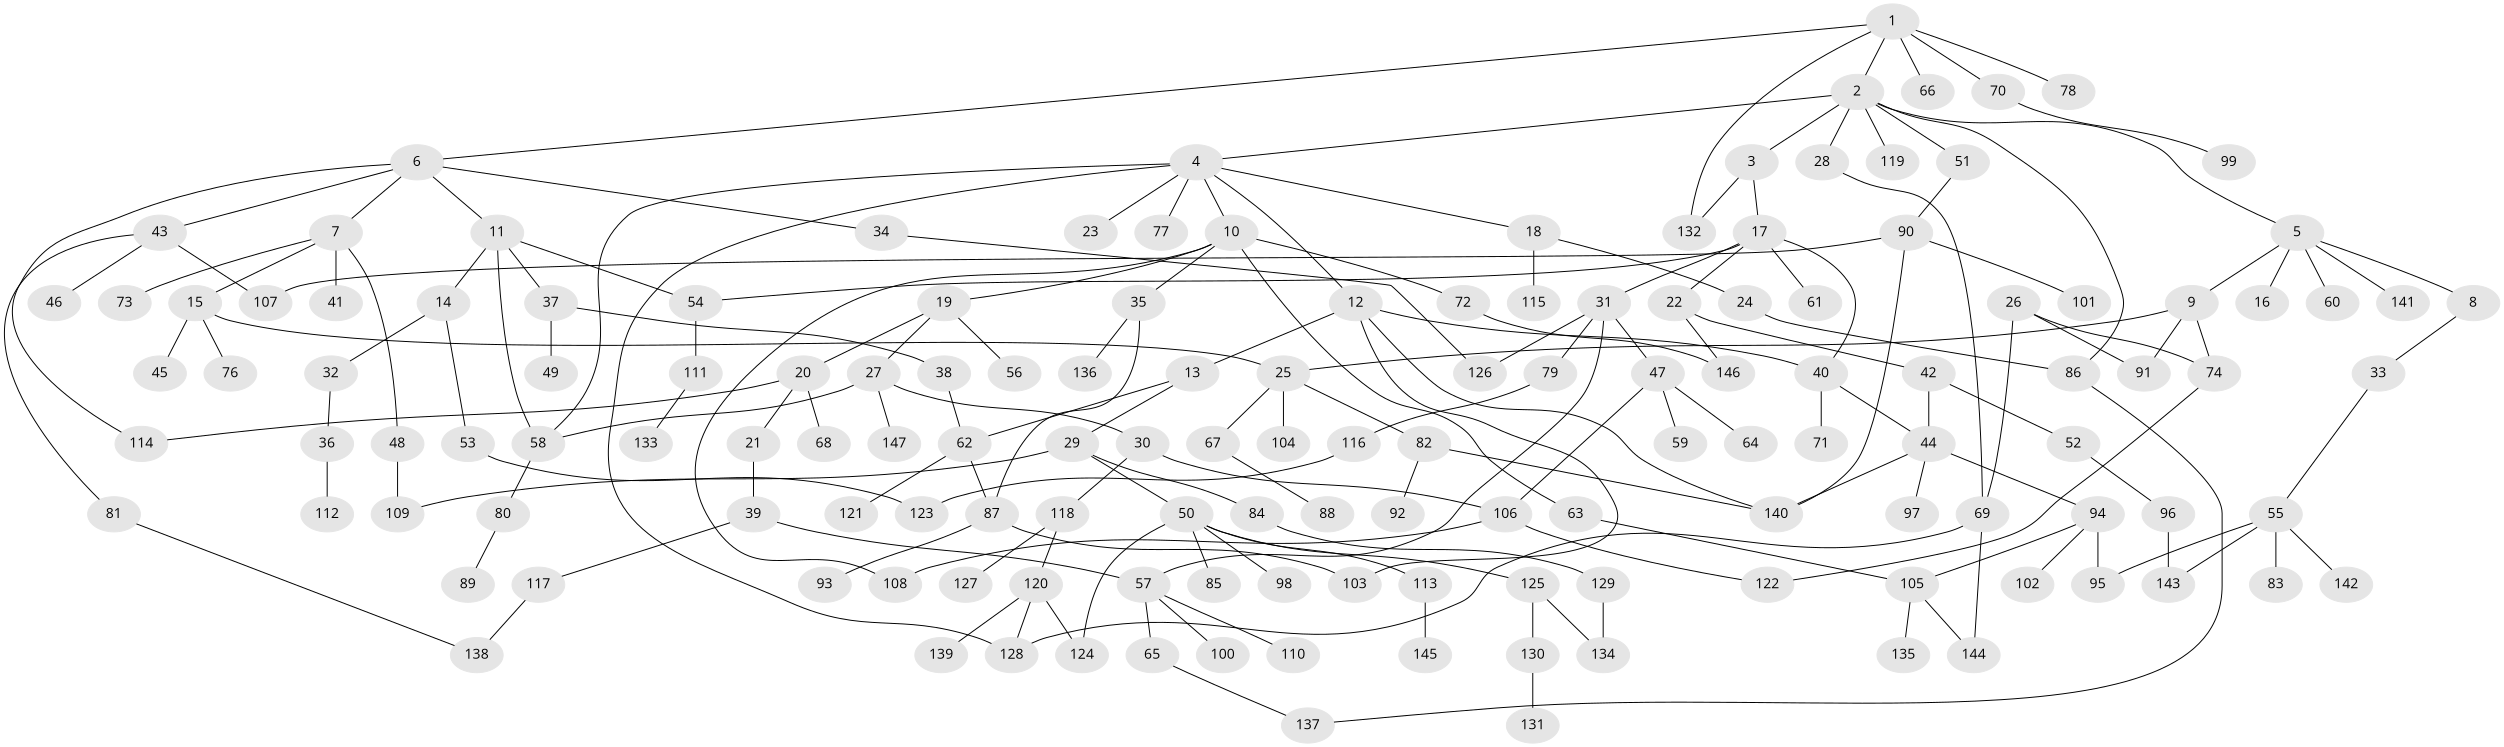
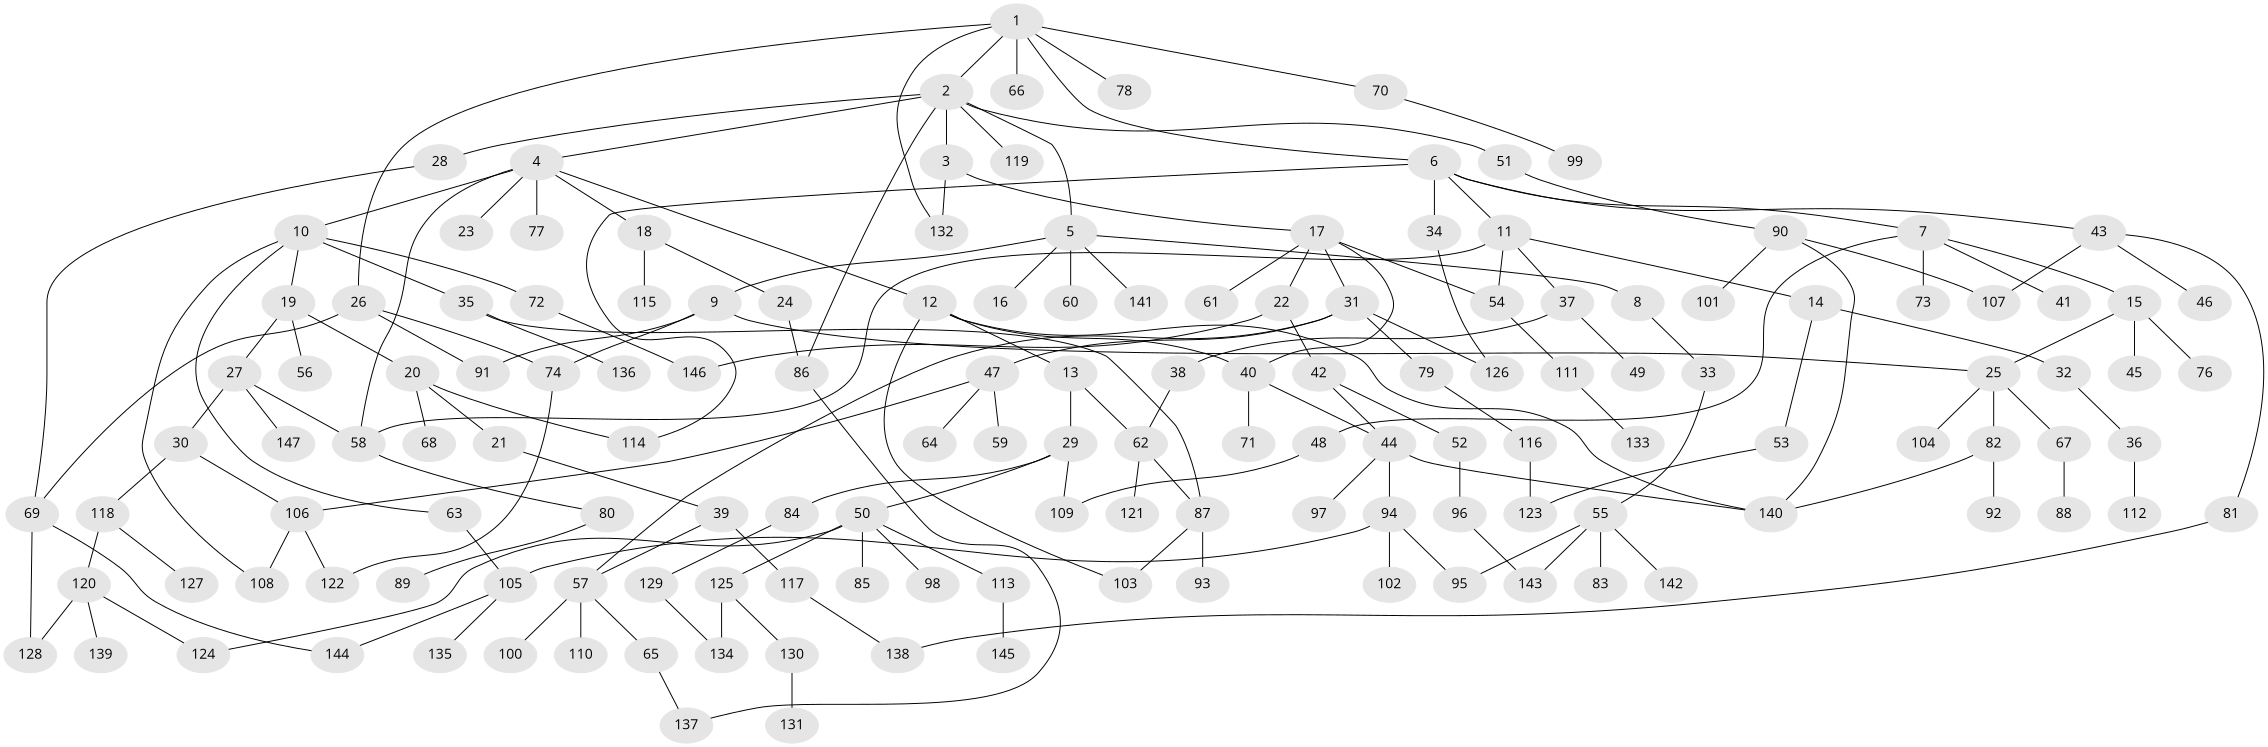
edge "1" -- "26": added
edge "4" -- "128": removed
